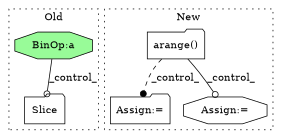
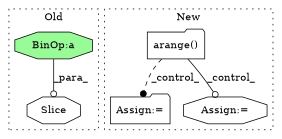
edge "BinOp:a" -> "Slice": label "_control_" -> "_para_"
node "Slice": shape folder -> octagon
